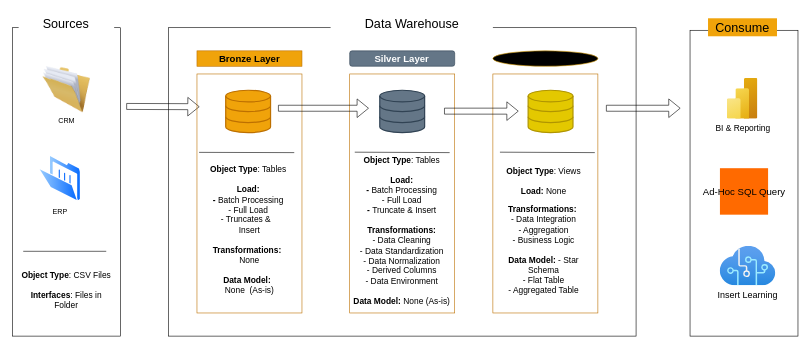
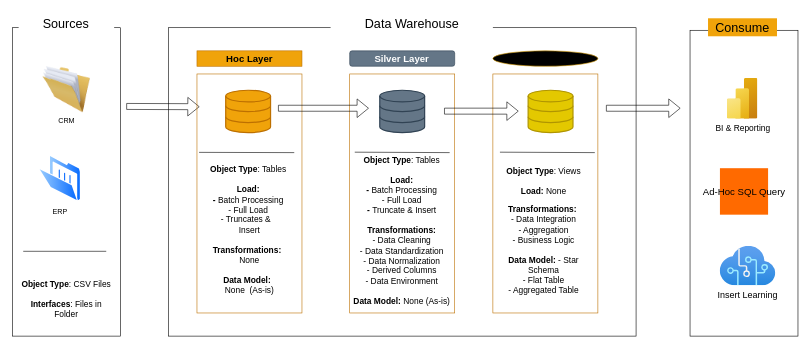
node "Bronze Layer": label "Bronze Layer" -> "Hoc Layer"
node "Object Type: CSV Files Interfaces: Files in Folder": moved (66, 290) -> (66, 299)
